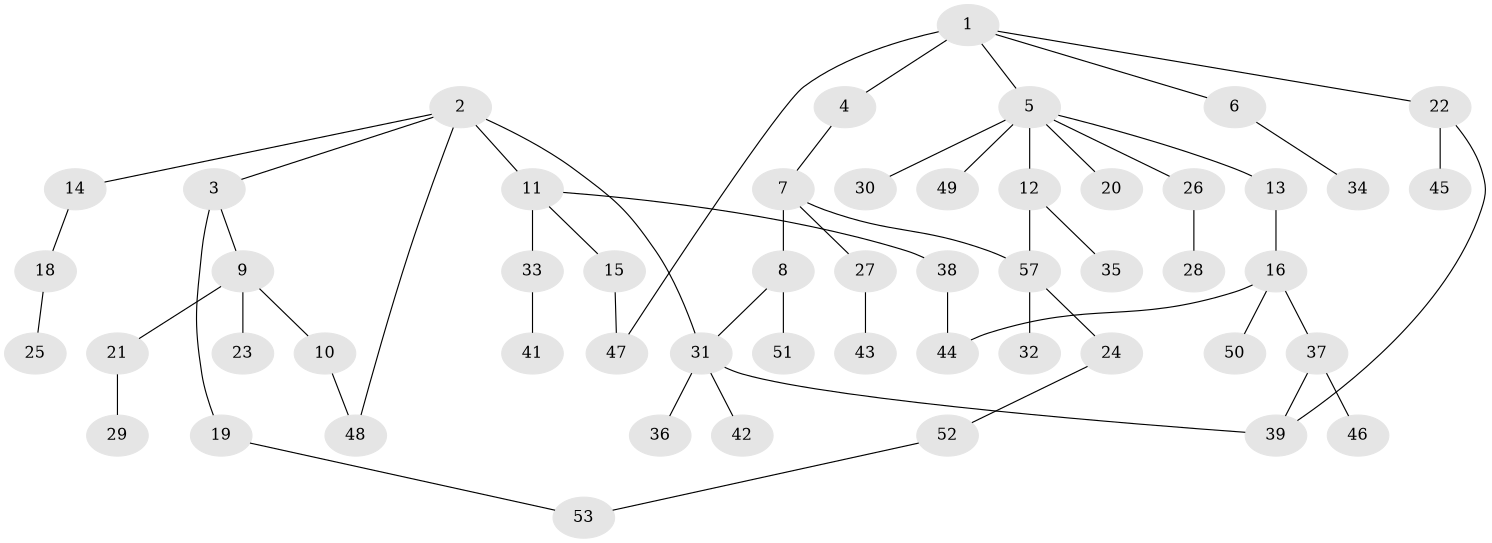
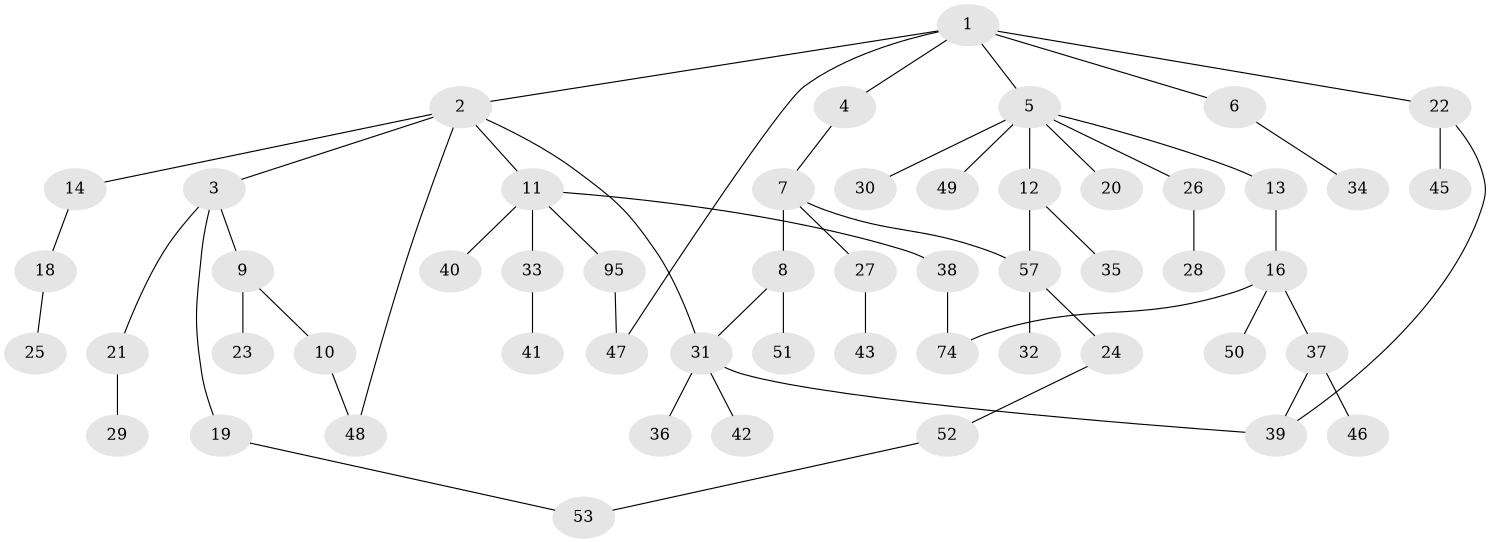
edge "1" -- "2": added
node "40": added
node "15": label "15" -> "95"
edge "9" -- "21": now "3" -- "21"
node "44": label "44" -> "74"
